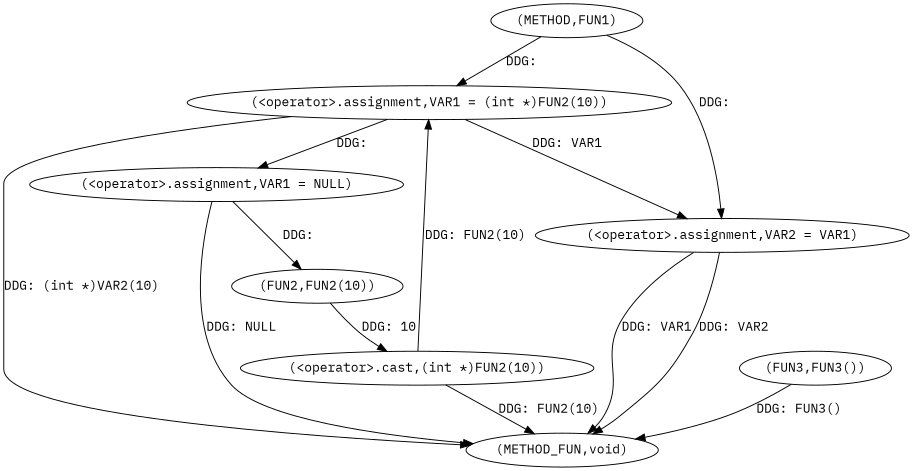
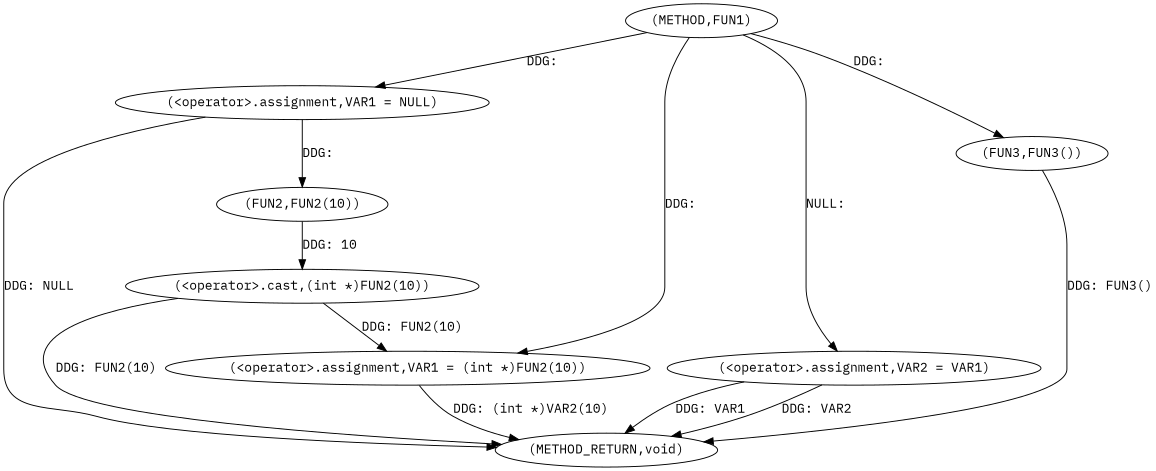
edge "(METHOD,FUN1)" -> "(FUN3,FUN3())": added, label "DDG:"
edge "(METHOD,FUN1)" -> "(<operator>.assignment,VAR2 = VAR1)": label "DDG: " -> "NULL: "
edge "(<operator>.assignment,VAR1 = (int *)FUN2(10))" -> "(<operator>.assignment,VAR1 = NULL)": now "(METHOD,FUN1)" -> "(<operator>.assignment,VAR1 = NULL)"
edge "(<operator>.assignment,VAR1 = (int *)FUN2(10))" -> "(<operator>.assignment,VAR2 = VAR1)": removed, label "DDG: VAR1"
node "(METHOD_FUN,void)": label "(METHOD_FUN,void)" -> "(METHOD_RETURN,void)"
